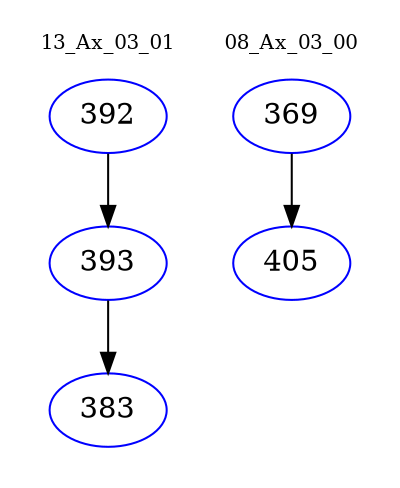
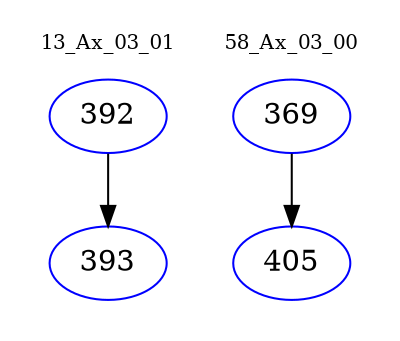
cluster "08_Ax_03_00": label "08_Ax_03_00" -> "58_Ax_03_00"
node "383": removed
